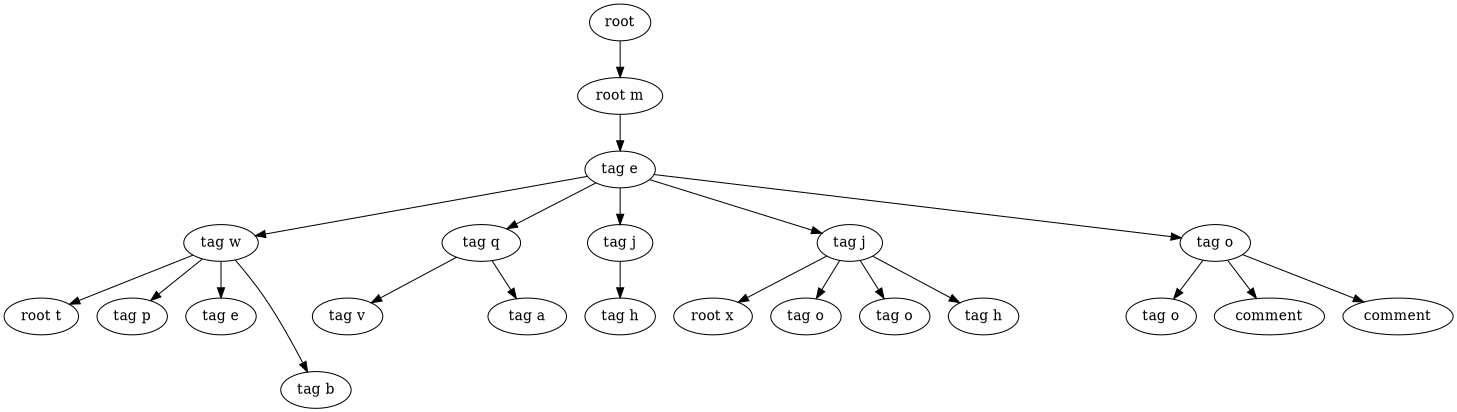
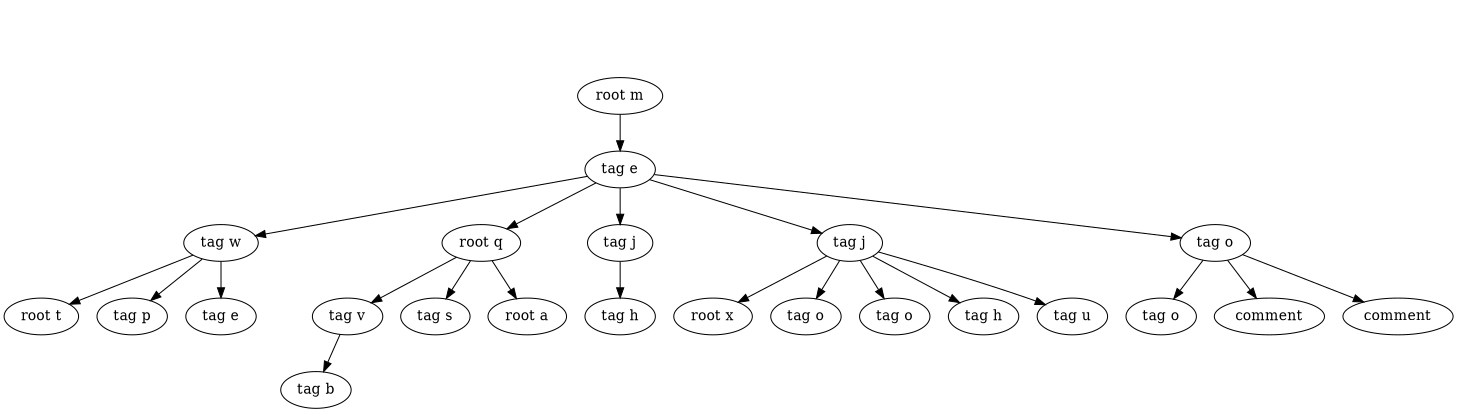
node "root": removed
node "tag q": label "tag q" -> "root q"
edge "tag w" -> "tag b": now "tag v" -> "tag b"
node "tag s": added
node "tag a": label "tag a" -> "root a"
node "tag u": added
